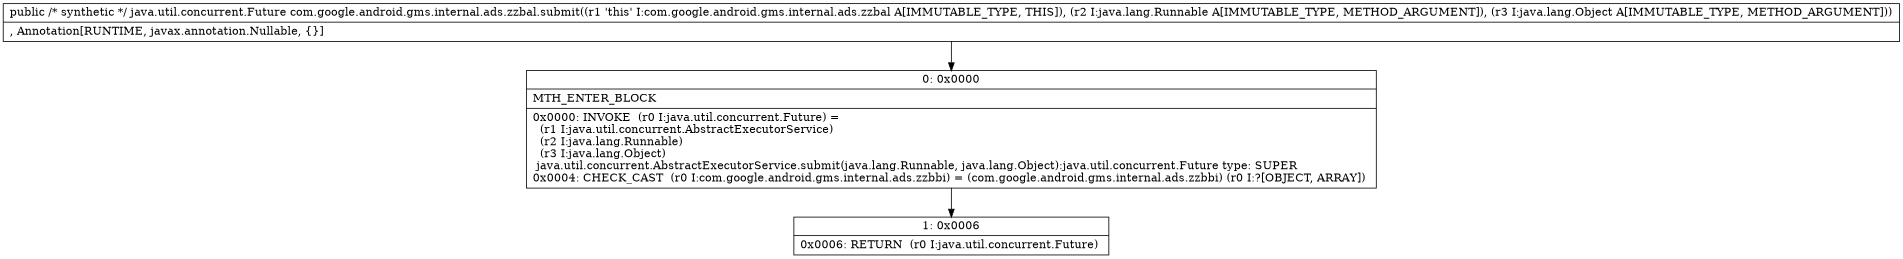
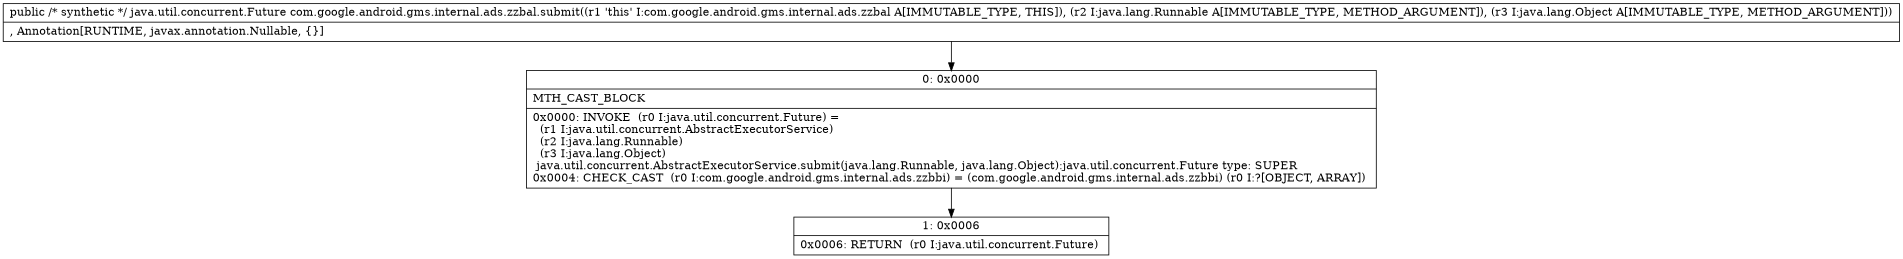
node "0: 0x0000": text "MTH_ENTER_BLOCK" -> "MTH_CAST_BLOCK"
